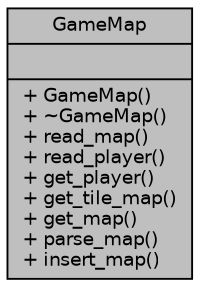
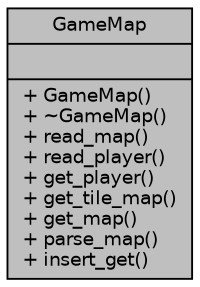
node "GameMap": text "+ insert_map()" -> "+ insert_get()"
